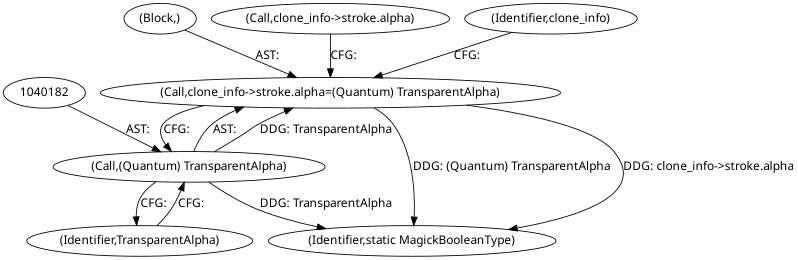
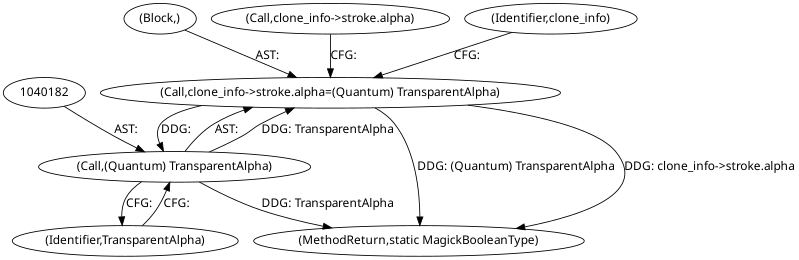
edge "(Call,clone_info->stroke.alpha=(Quantum) TransparentAlpha)" -> "(Call,(Quantum) TransparentAlpha)": label "CFG: " -> "DDG: "
node "(Identifier,static MagickBooleanType)": label "(Identifier,static MagickBooleanType)" -> "(MethodReturn,static MagickBooleanType)"
